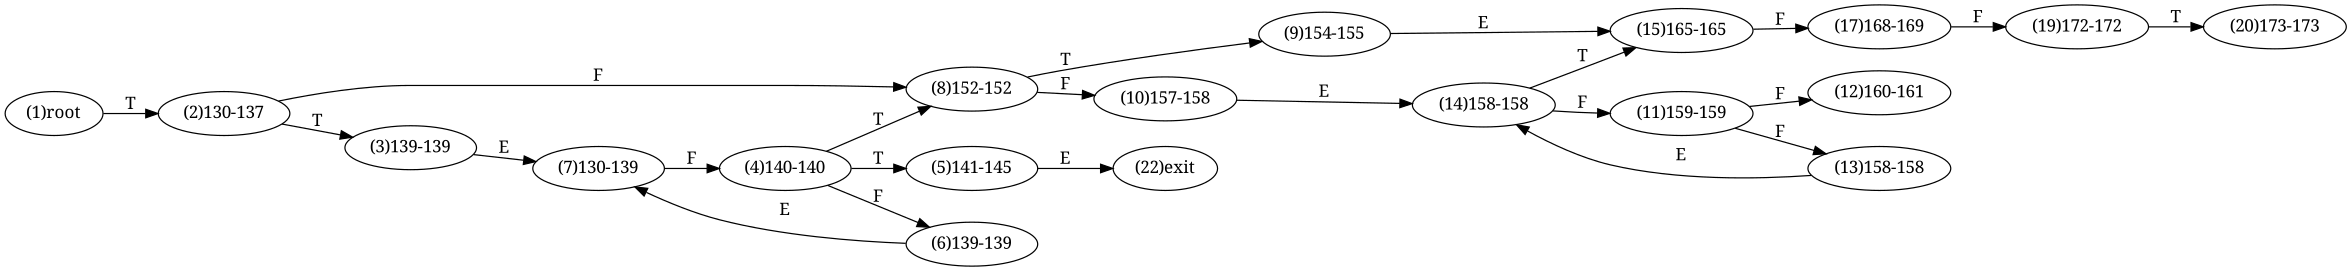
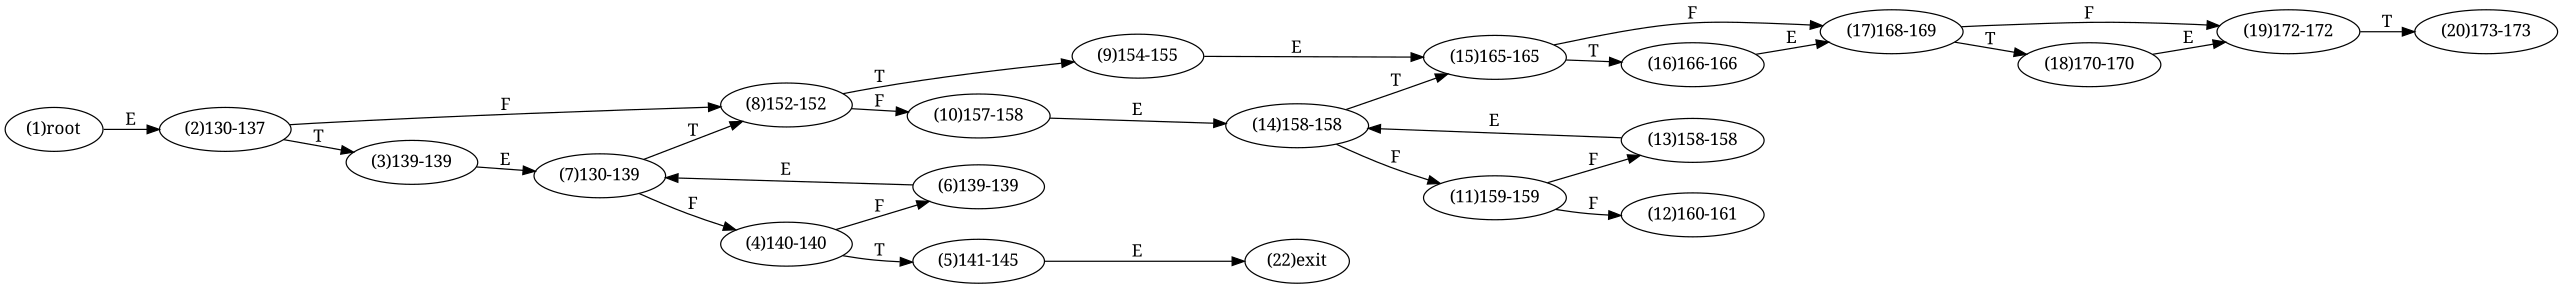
node "(16)166-166": added
node "(18)170-170": added
edge "(1)root" -> "(2)130-137": label "T" -> "E"
edge "(4)140-140" -> "(8)152-152": now "(7)130-139" -> "(8)152-152"
